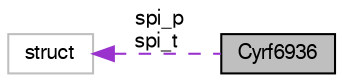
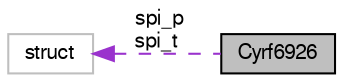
node "Cyrf6936": label "Cyrf6936" -> "Cyrf6926"
